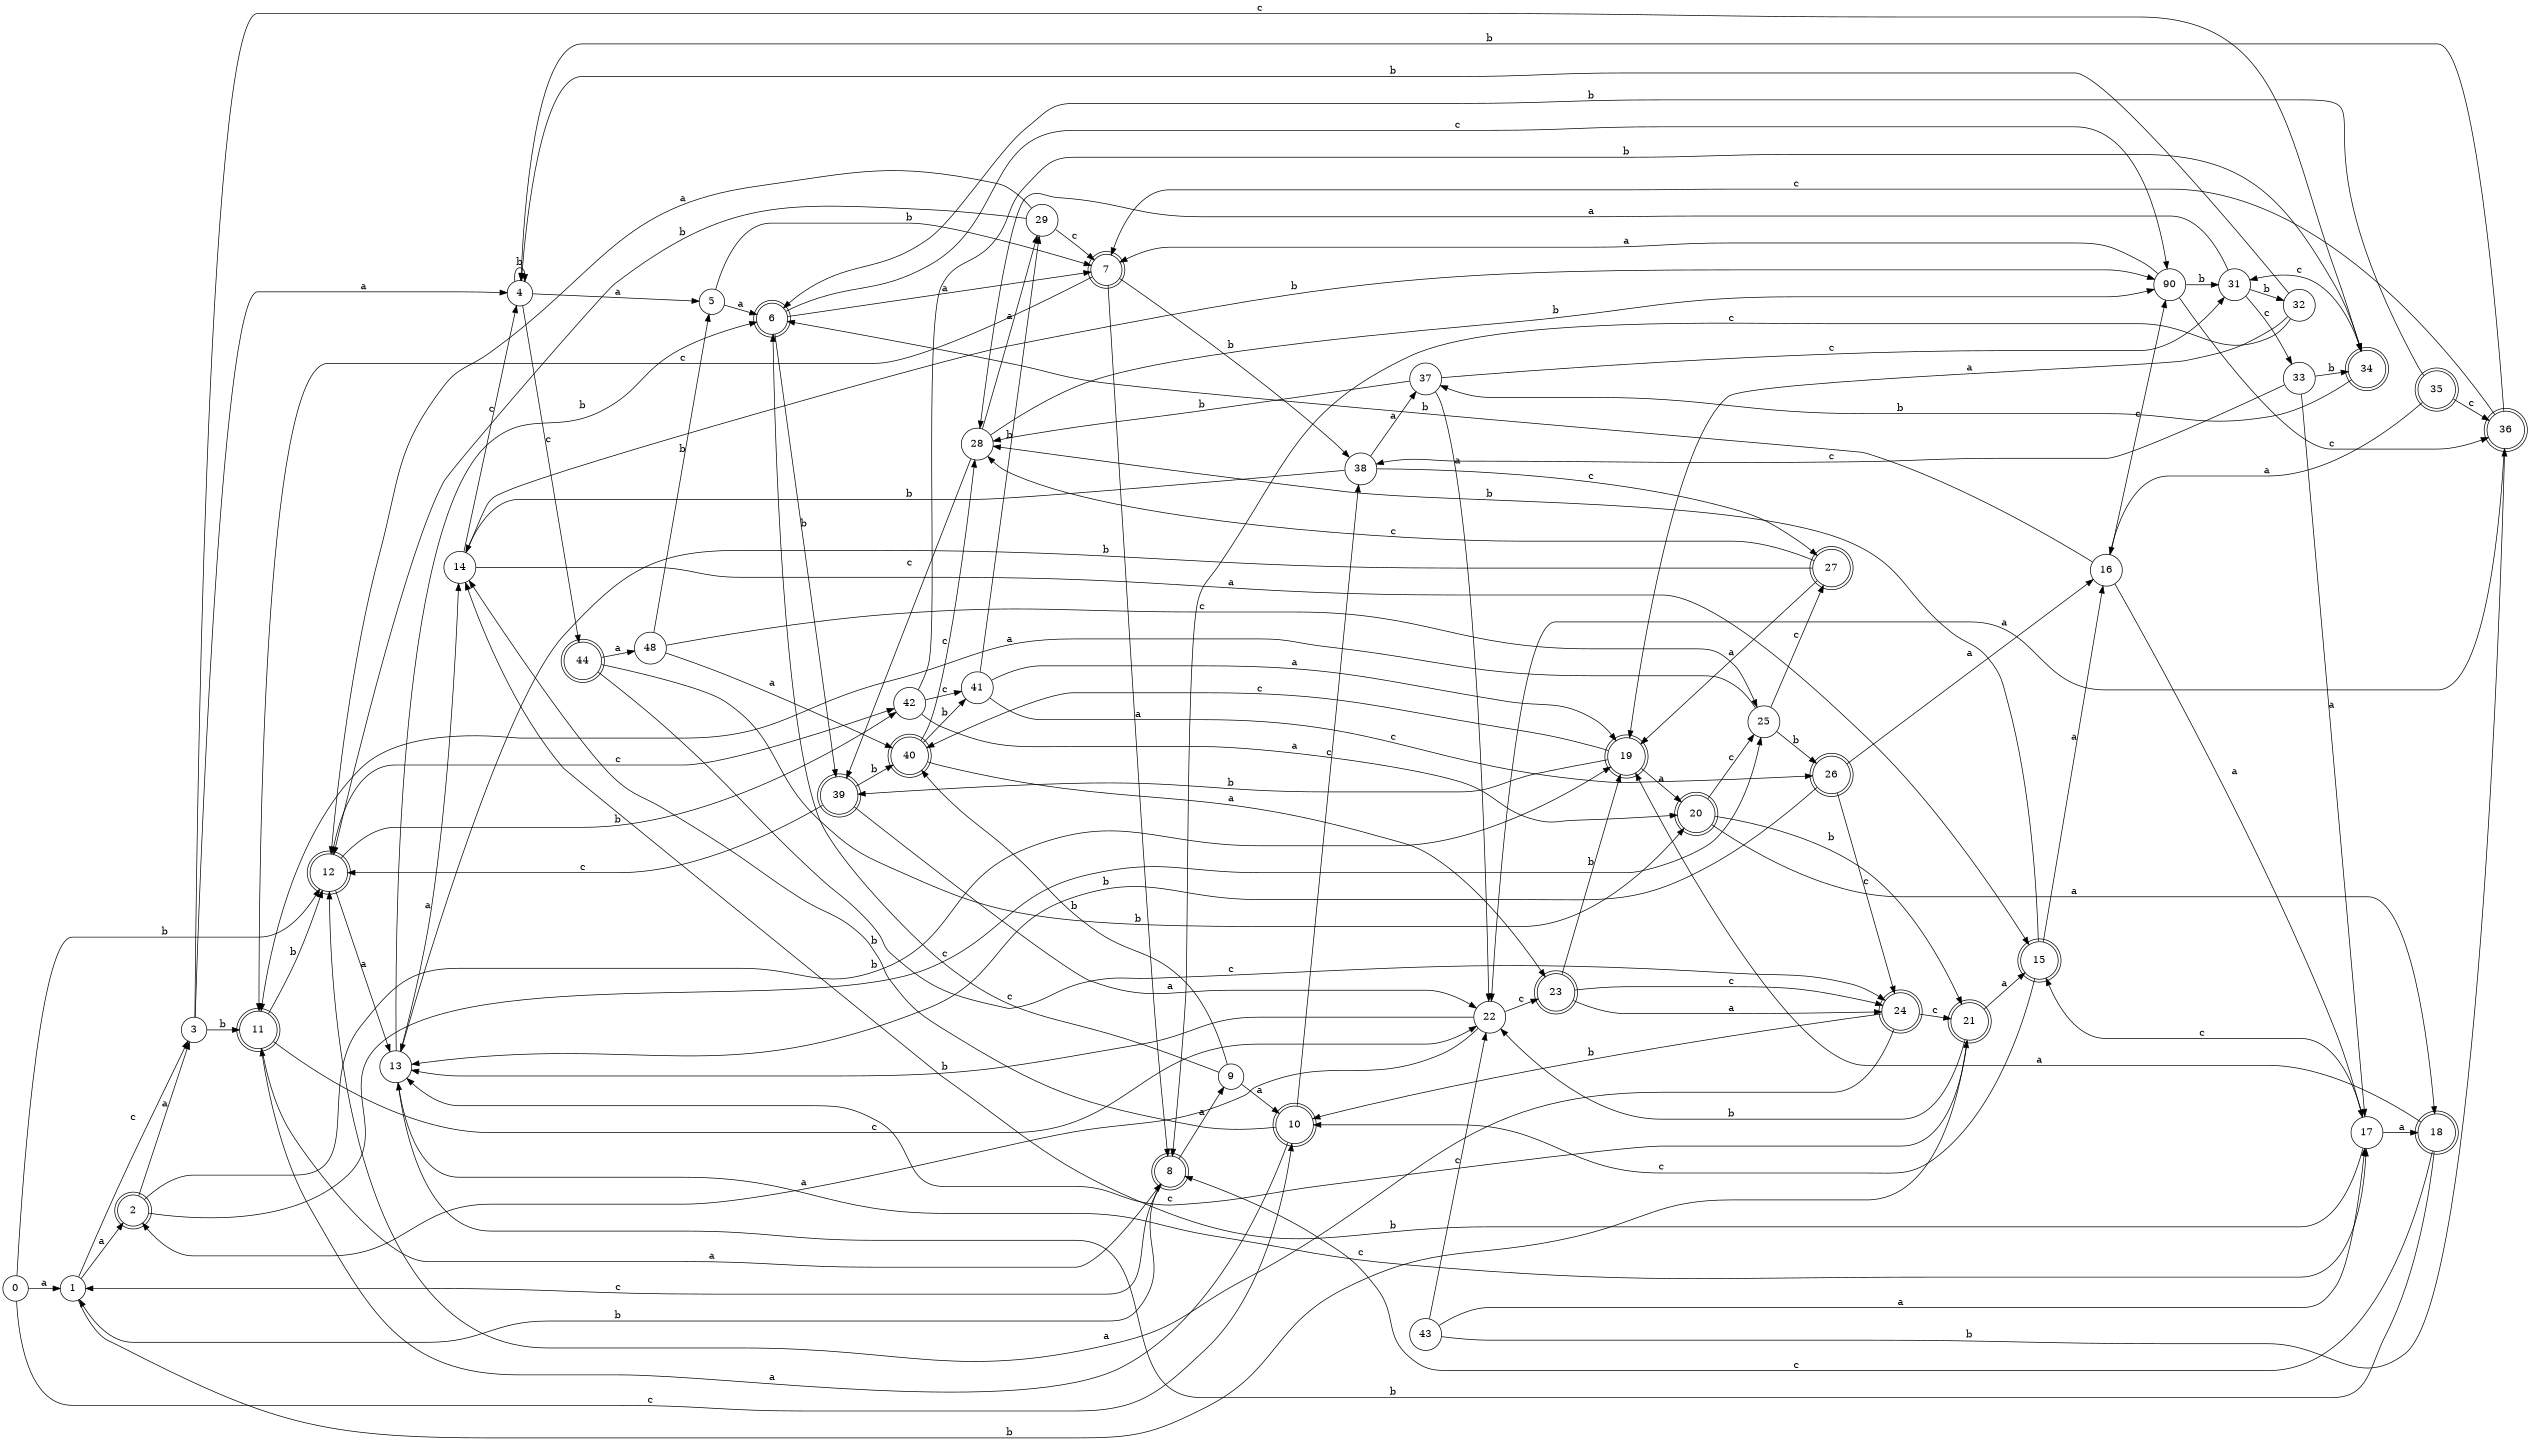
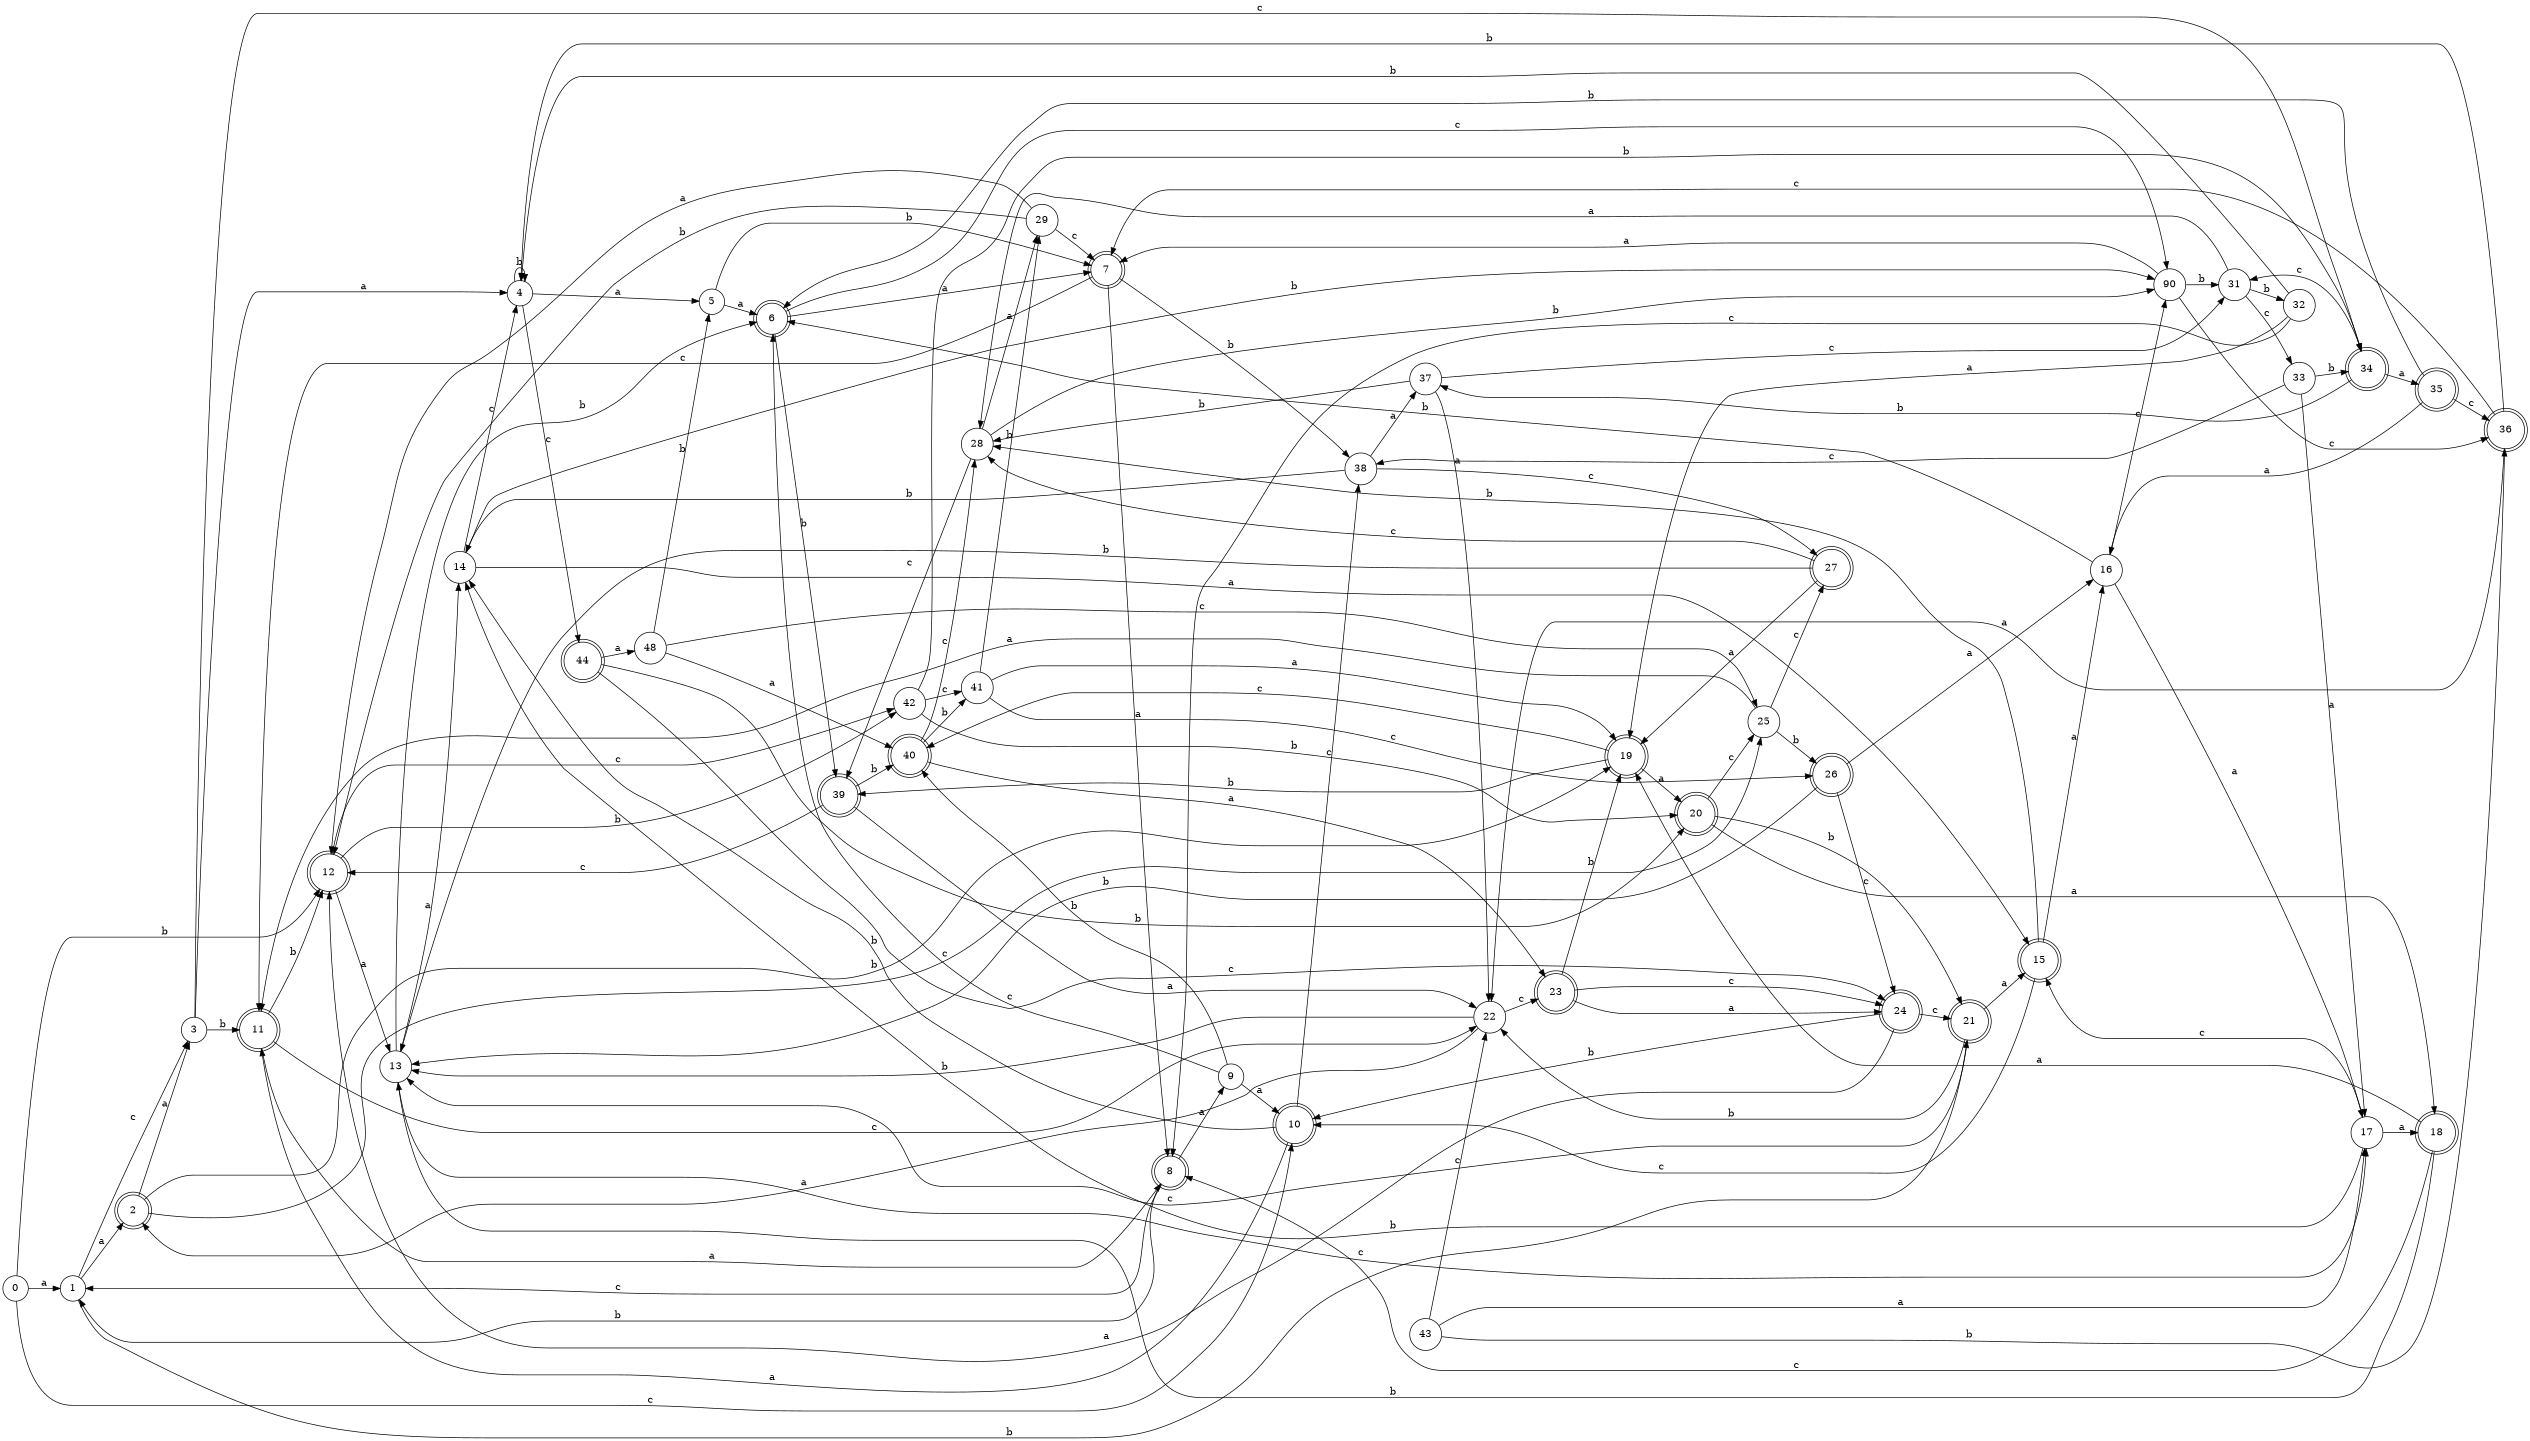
edge "34" -> "35": added, label "a"
edge "42" -> "20": label "a" -> "b"
